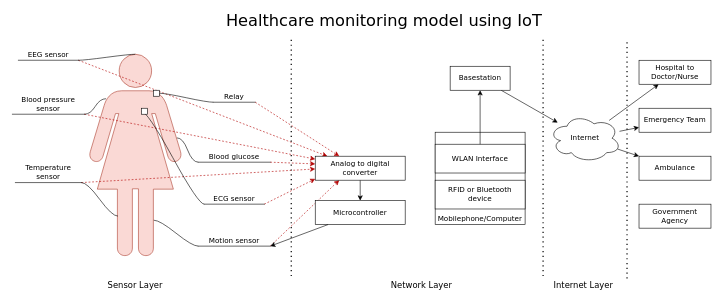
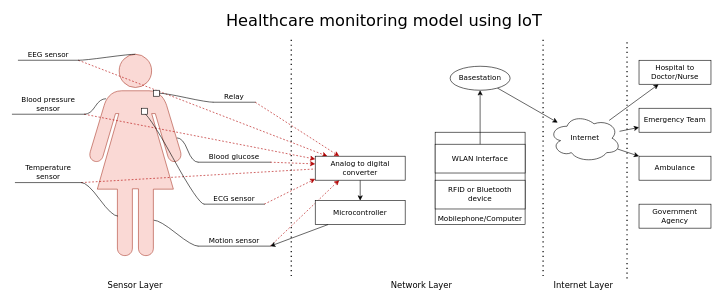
node "Basestation": shape rectangle -> ellipse
edge "Temperature sensor" -> "Analog to digital converter": arrowhead classic -> none
